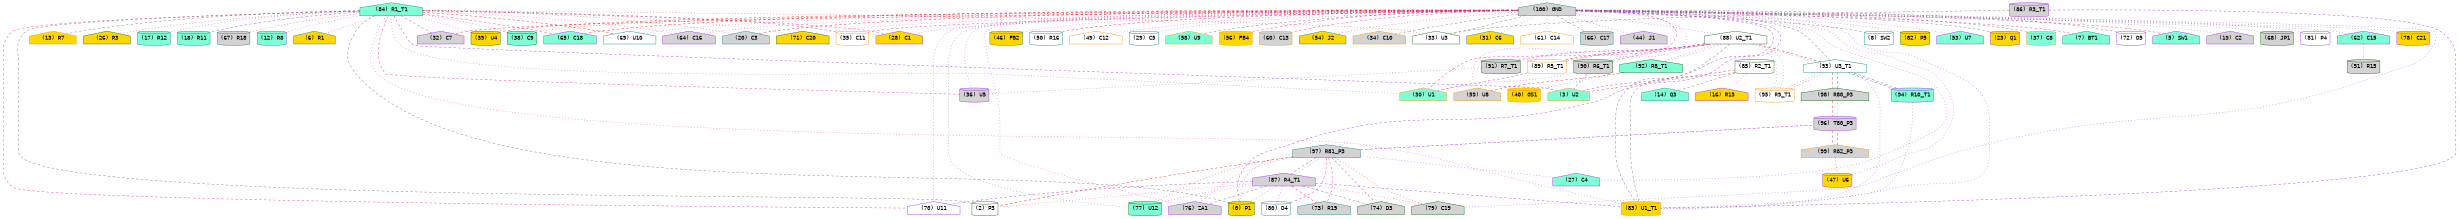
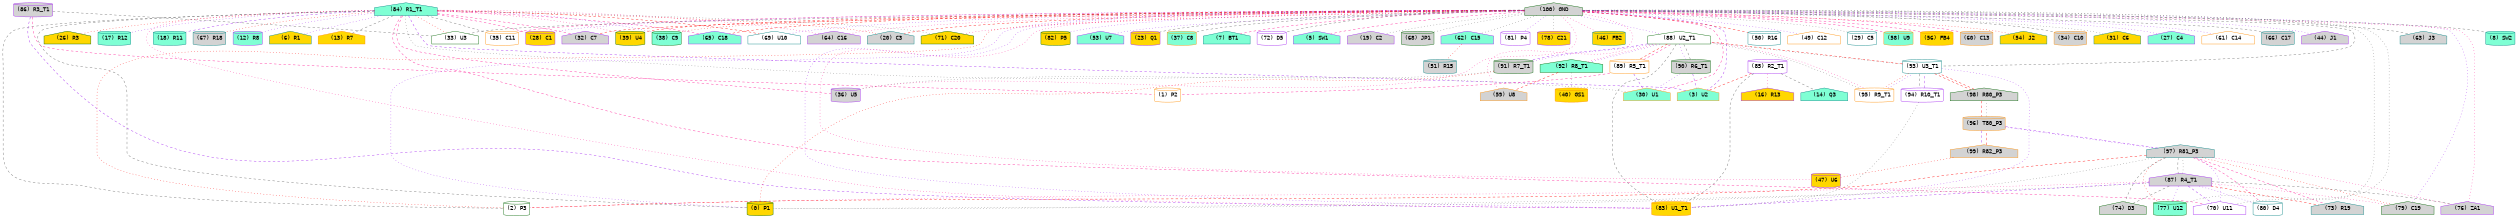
node "(100) GND": color teal -> darkgreen
edge "(100) GND" -- "(58) U9": color gray40 -> deeppink
node "(28) C1": shape house -> cylinder
node "(58) U9": shape house -> cylinder
node "(34) C10": shape house -> cylinder
node "(8) SW2": fillcolor white -> aquamarine
node "(63) J3": added
edge "(100) GND" -- "(2) P3": added
node "(85) R2_T1": color darkgreen -> purple
node "(93) U3_T1": shape house -> cylinder
node "(51) R15": color darkgreen -> teal
edge "(91) R7_T1" -- "(0) P1": added
node "(1) P2": added
node "(94) R10_T1": fillcolor aquamarine -> white
edge "(100) GND" -- "(0) P1": style dashed -> dotted
node "(96) T80_P3": color purple -> darkorange
edge "(97) R81_P3" -- "(27) C4": now "(97) R81_P3" -- "(70) U11"
